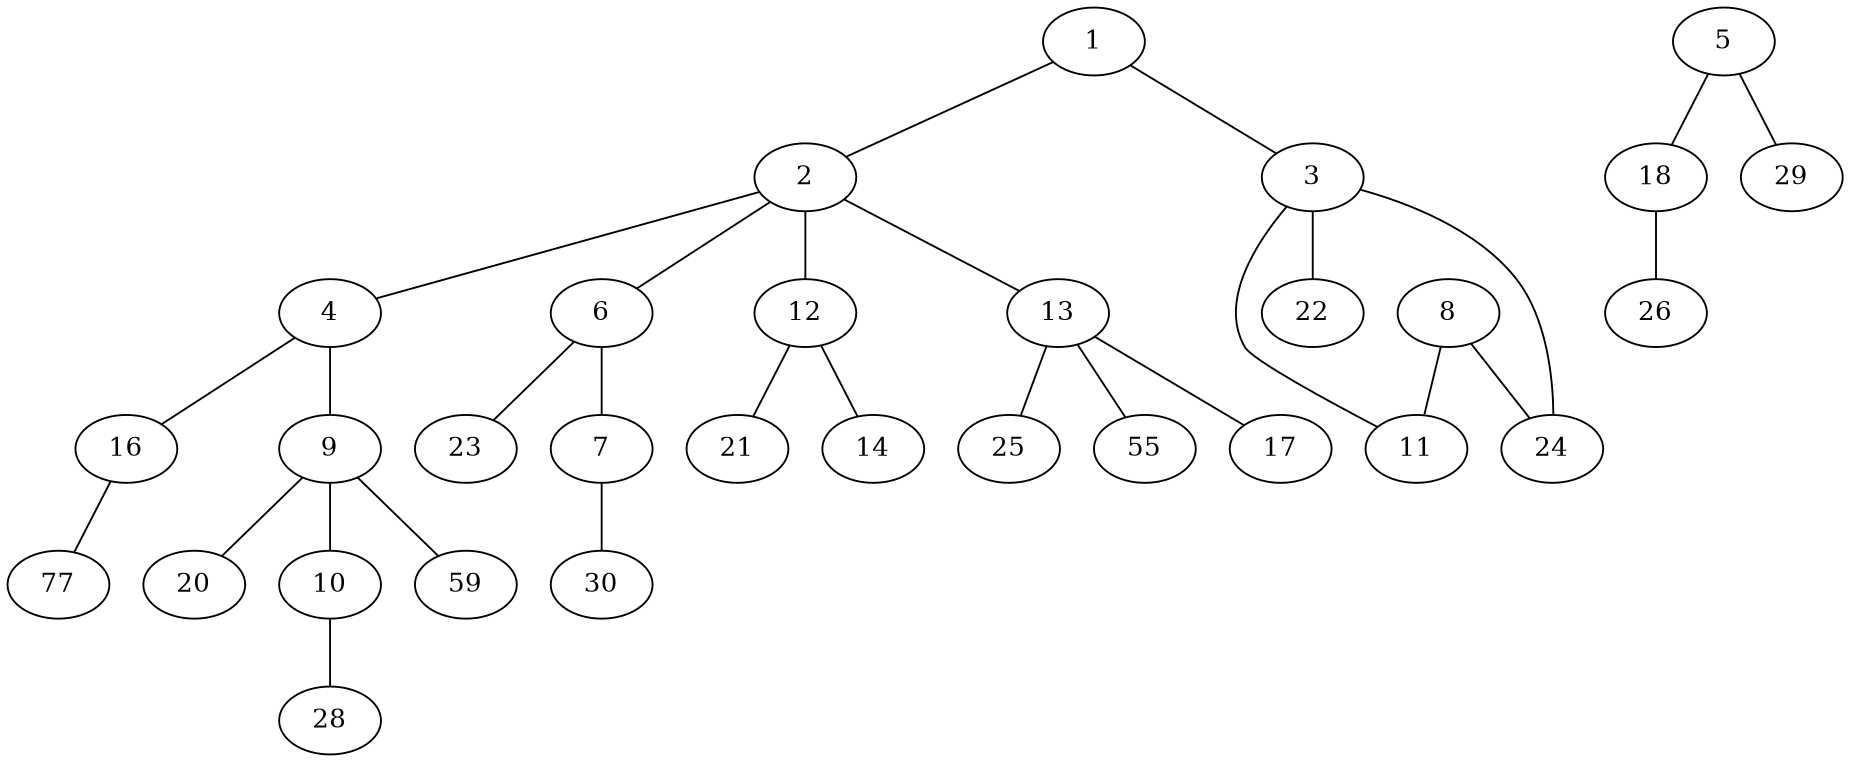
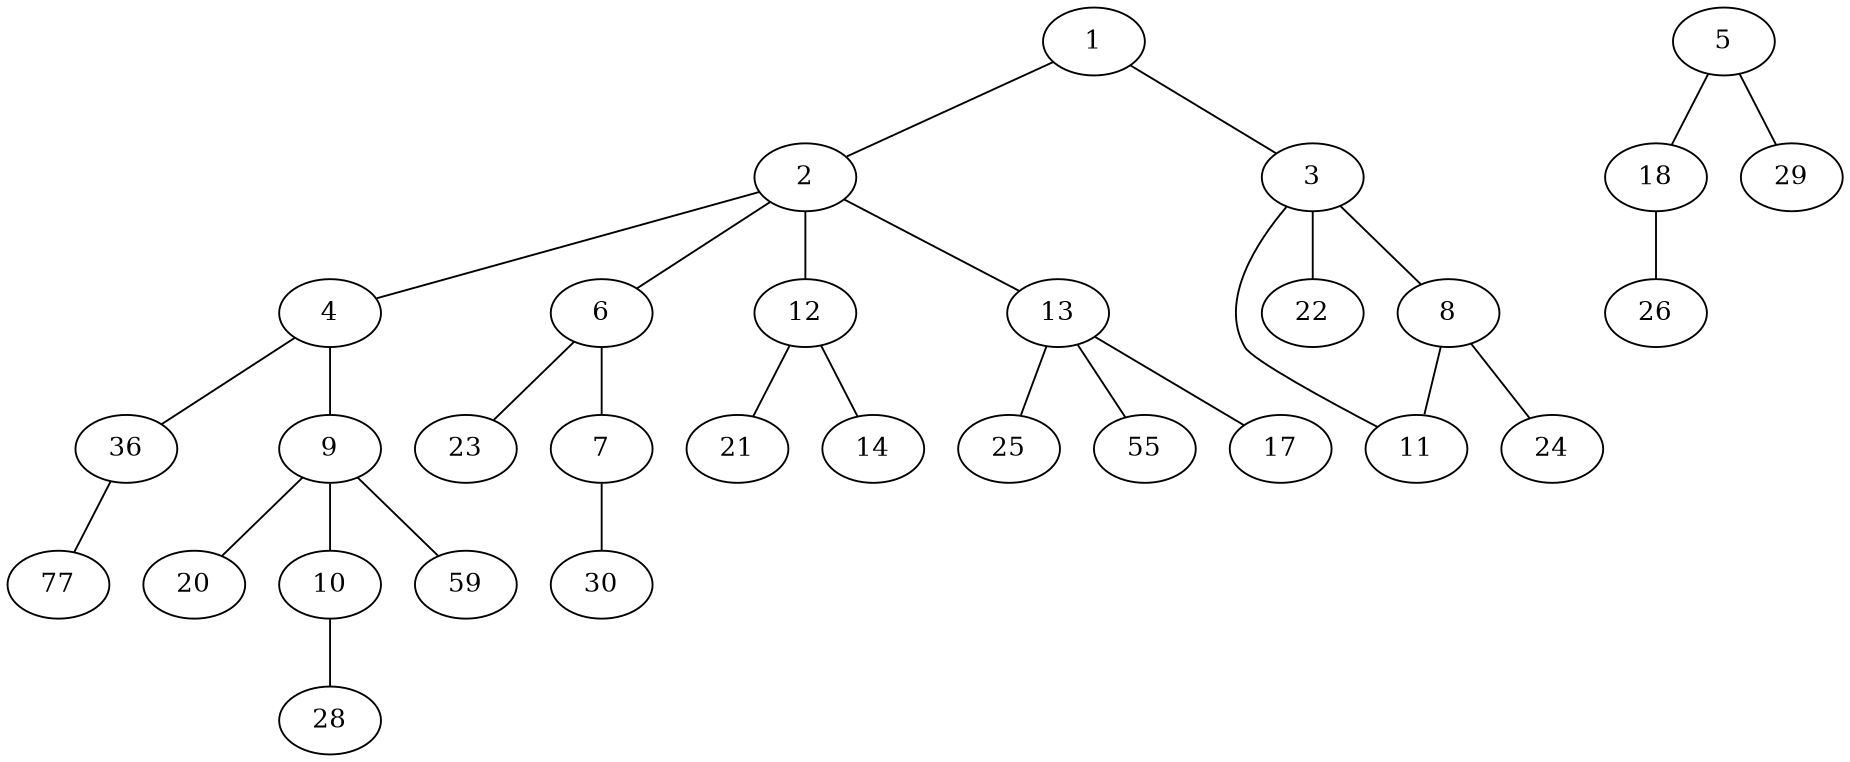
edge "3" -- "24": now "3" -- "8"
node "16": label "16" -> "36"
